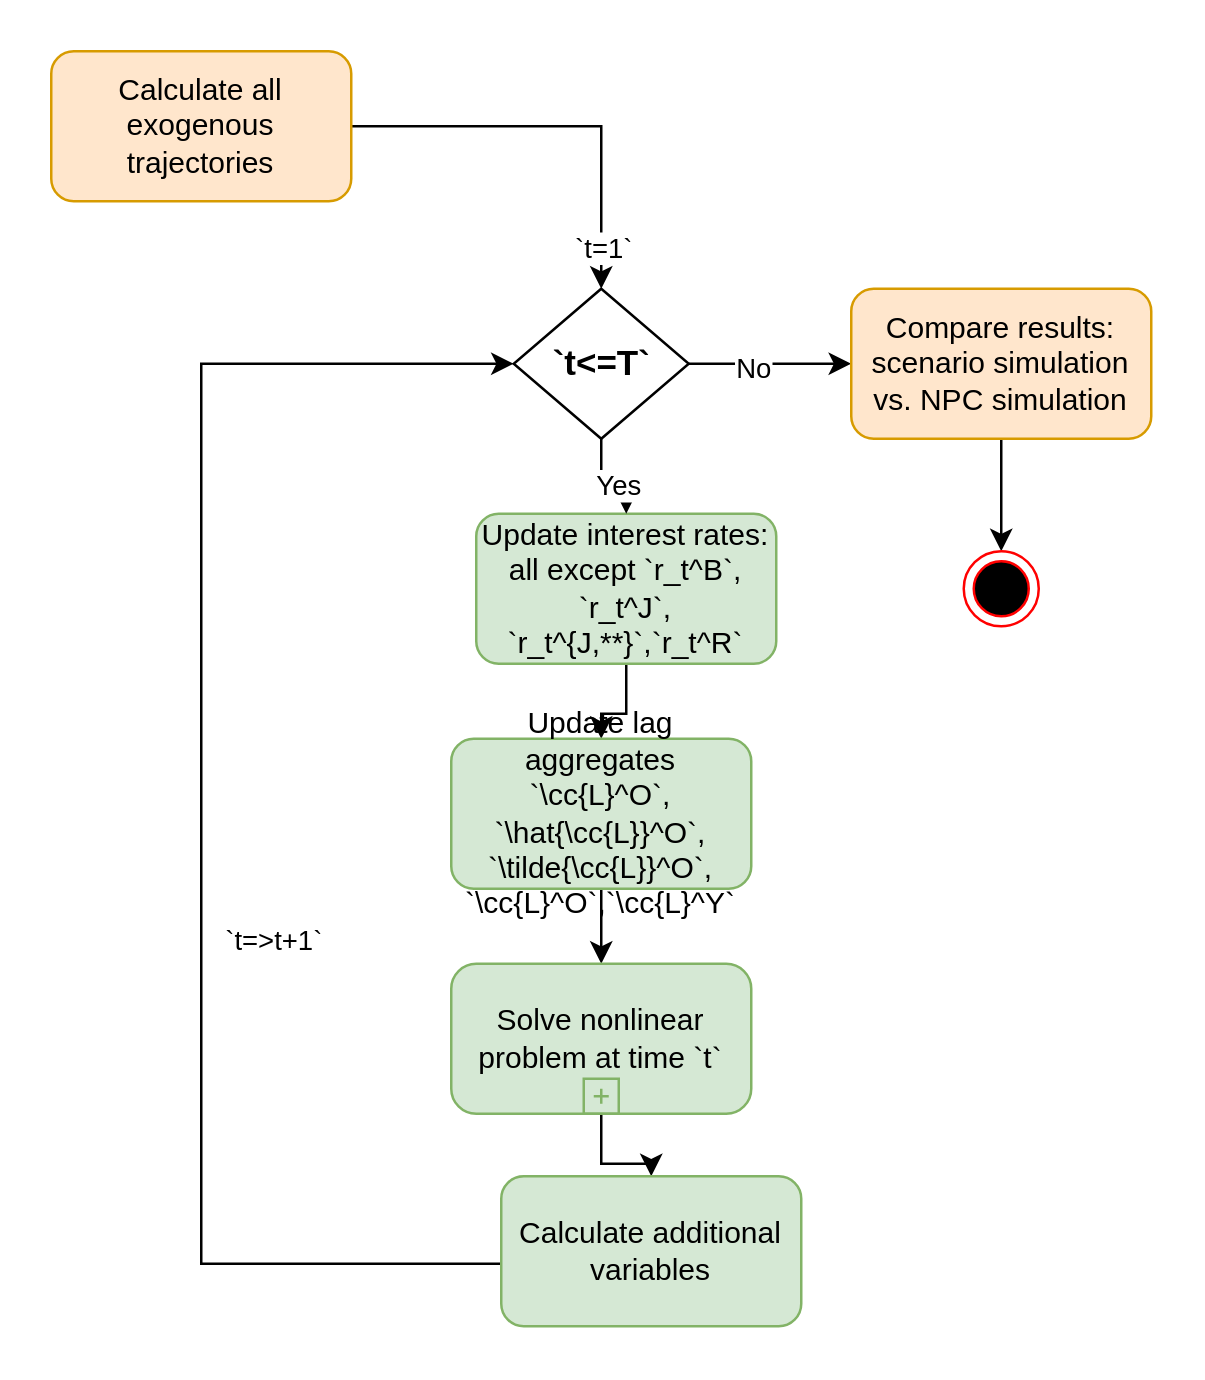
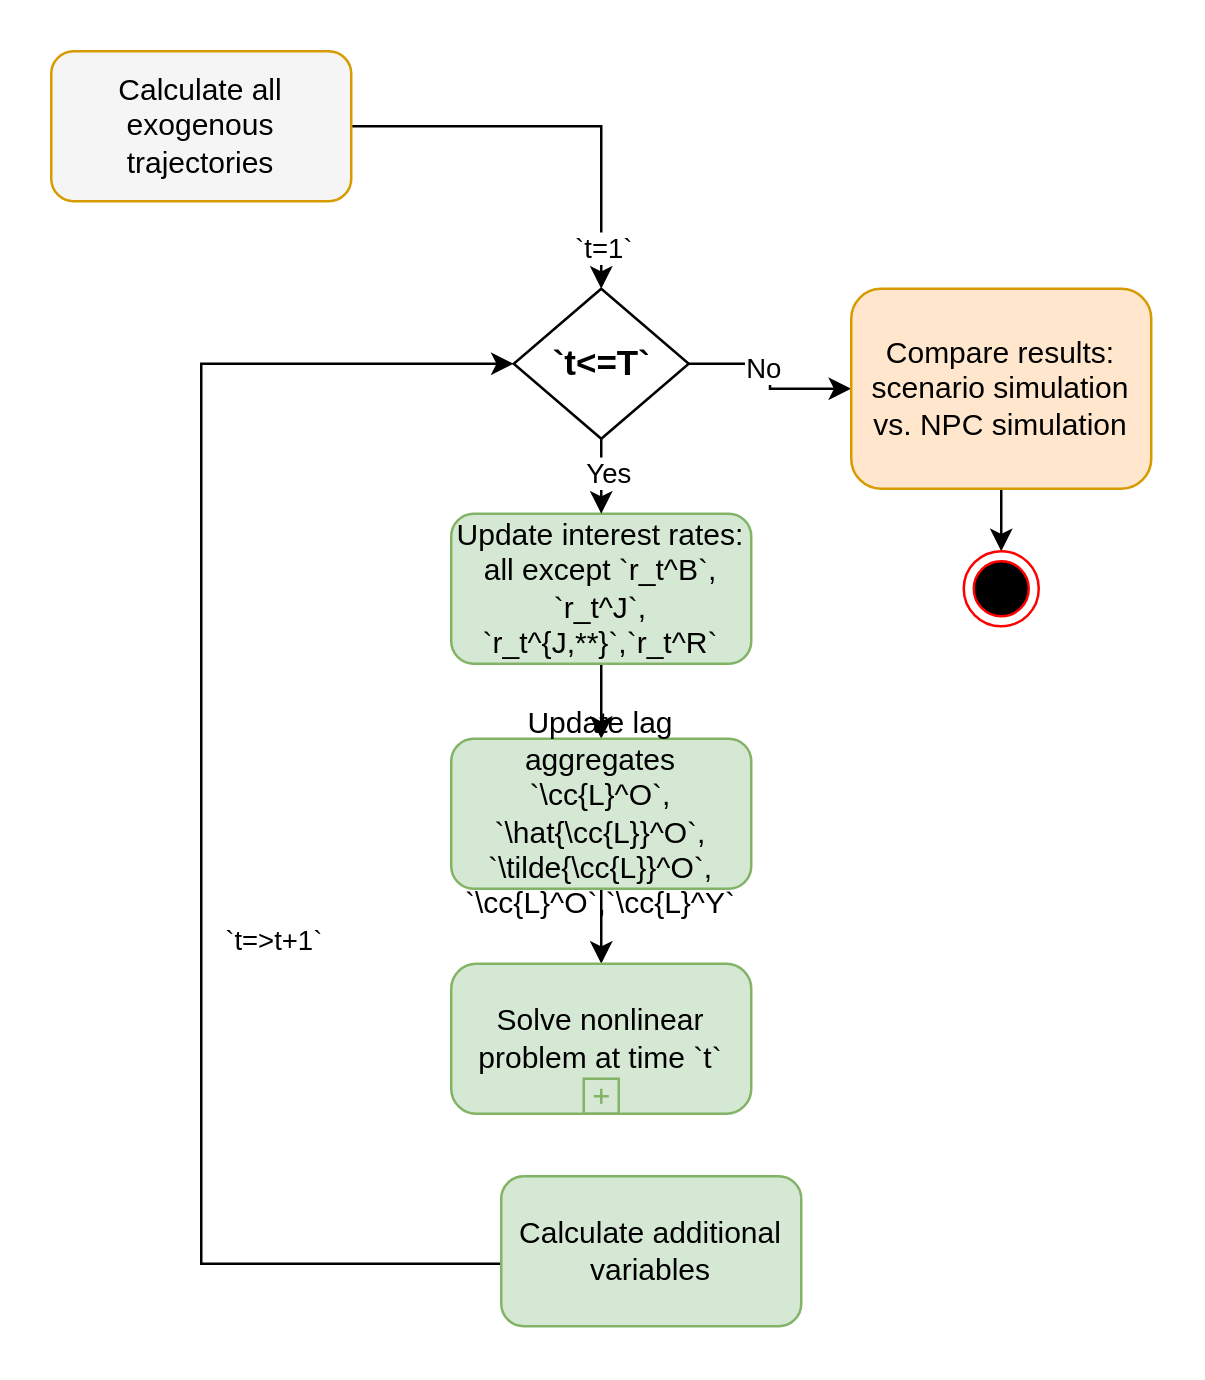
node "Calculate all exogenous trajectories": fillcolor #ffe6cc -> #f5f5f5
node "Compare results: scenario simulation vs. NPC simulation": size 300x150 -> 300x200
node "Update interest rates: all except `r_t^B`, `r_t^J`, `r_t^{J,**}`,`r_t^R`": moved (626, 589) -> (601, 589)
edge "Solve nonlinear problem at time `t`" -> "Calculate additional variables": removed
